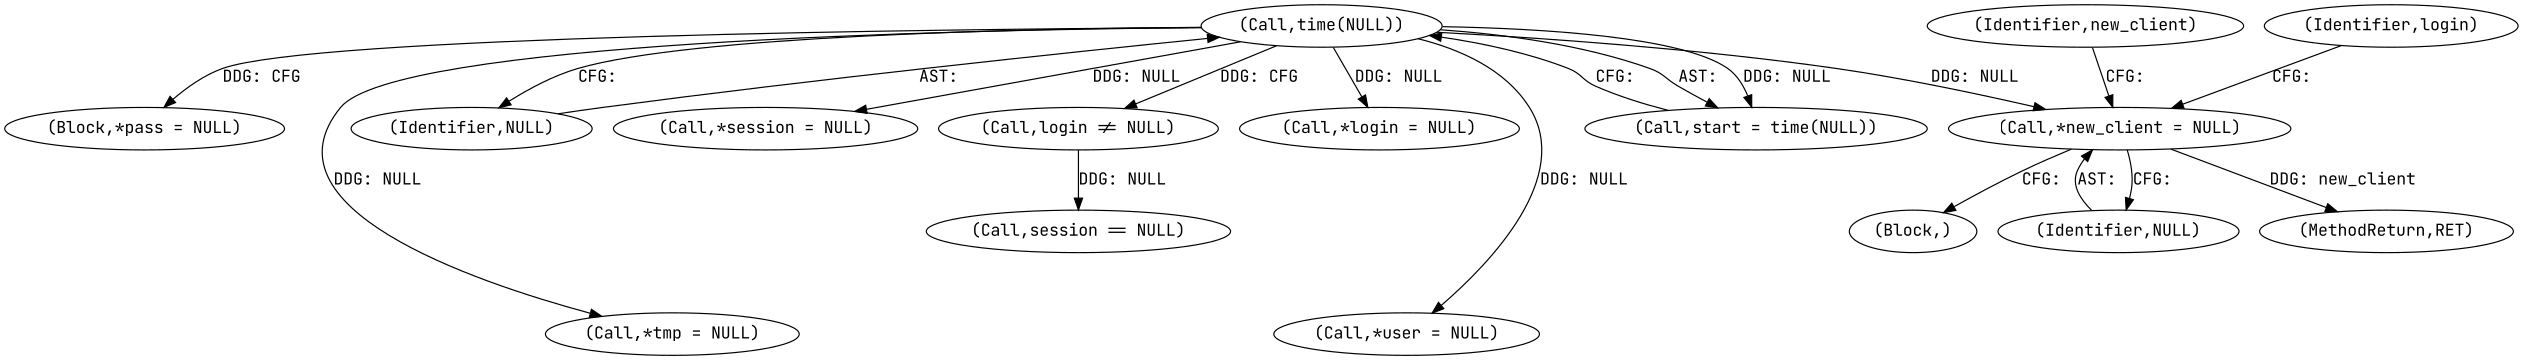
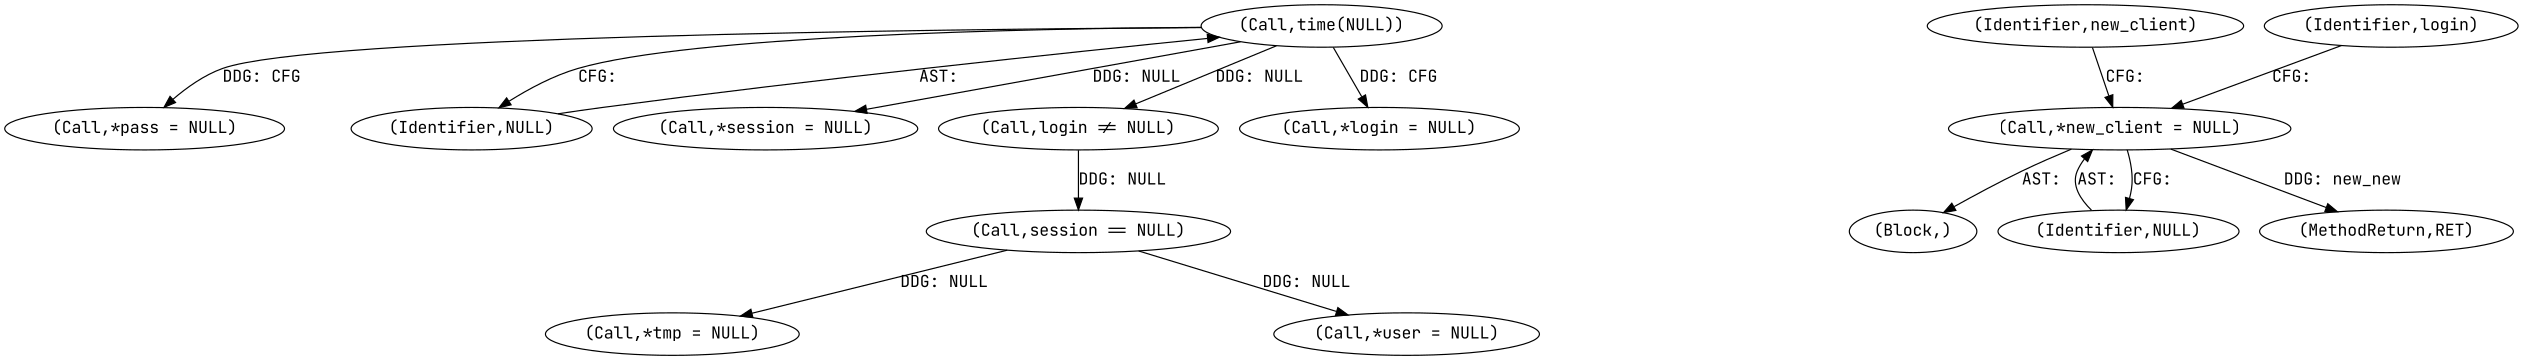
edge "(Call,time(NULL))" -> "(Call,*tmp = NULL)": now "(Call,session == NULL)" -> "(Call,*tmp = NULL)"
edge "(Call,time(NULL))" -> "(Call,*new_client = NULL)": removed, label "DDG: NULL"
edge "(Call,time(NULL))" -> "(Call,login != NULL)": label "DDG: CFG" -> "DDG: NULL"
edge "(Call,time(NULL))" -> "(Call,*login = NULL)": label "DDG: NULL" -> "DDG: CFG"
node "(Block,*pass = NULL)": label "(Block,*pass = NULL)" -> "(Call,*pass = NULL)"
node "(Call,start = time(NULL))": removed
edge "(Call,time(NULL))" -> "(Call,*user = NULL)": now "(Call,session == NULL)" -> "(Call,*user = NULL)"
edge "(Call,*new_client = NULL)" -> "(Block,)": label "CFG: " -> "AST: "
edge "(Call,*new_client = NULL)" -> "(MethodReturn,RET)": label "DDG: new_client" -> "DDG: new_new"
